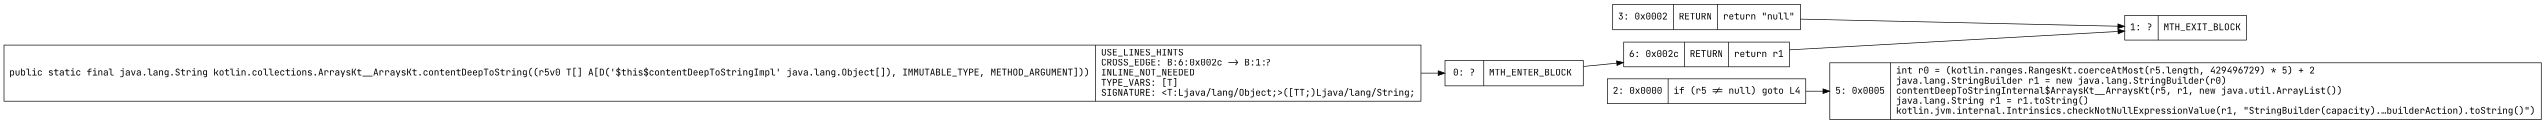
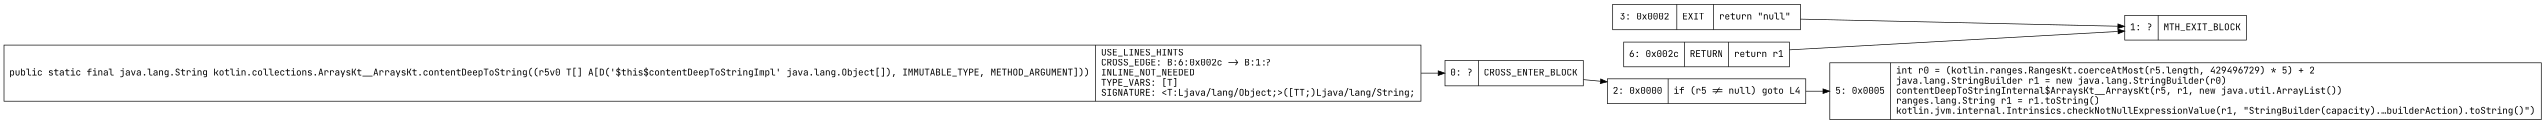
node "3: 0x0002": text "RETURN" -> "EXIT"
edge "0: ?" -> "6: 0x002c": now "0: ?" -> "2: 0x0000"
node "0: ?": text "MTH_ENTER_BLOCK" -> "CROSS_ENTER_BLOCK"
node "5: 0x0005": text "java.lang.String r1 = r1.toString()" -> "ranges.lang.String r1 = r1.toString()"
